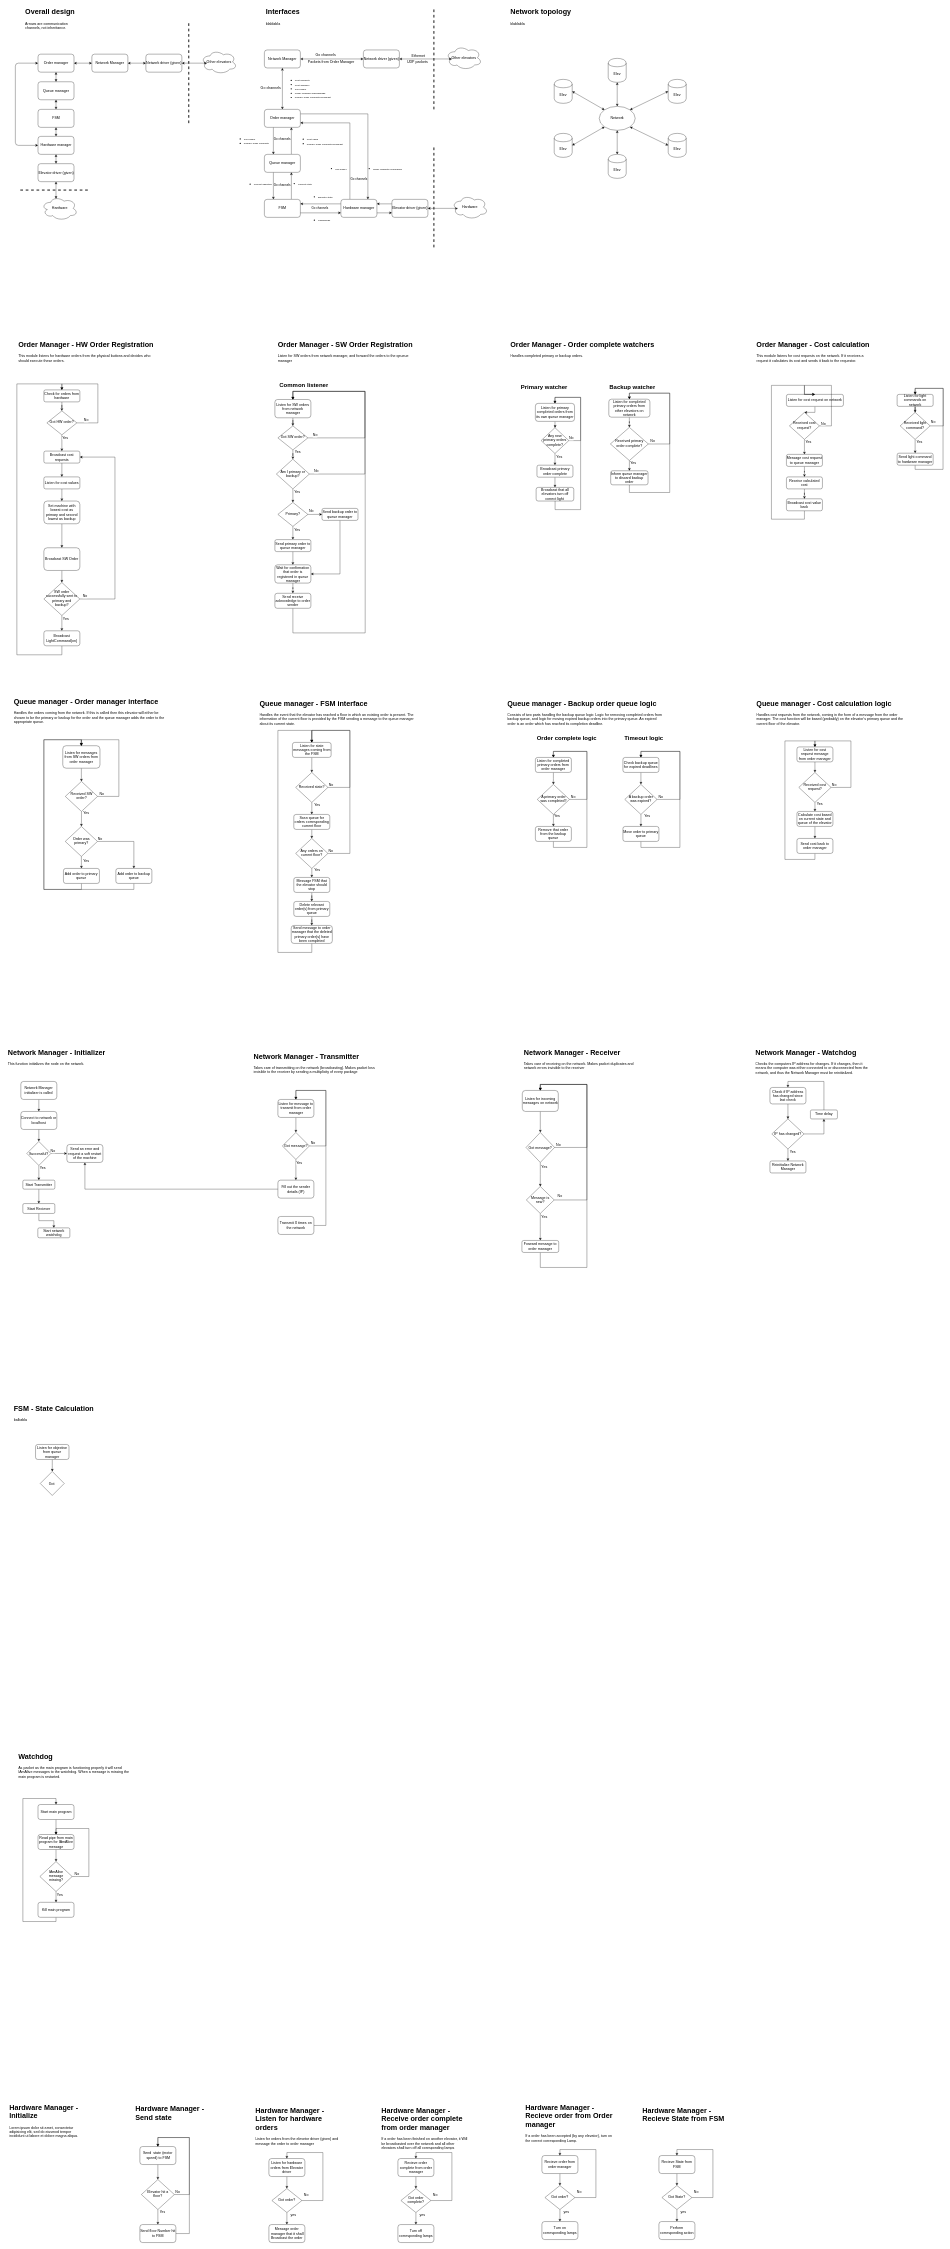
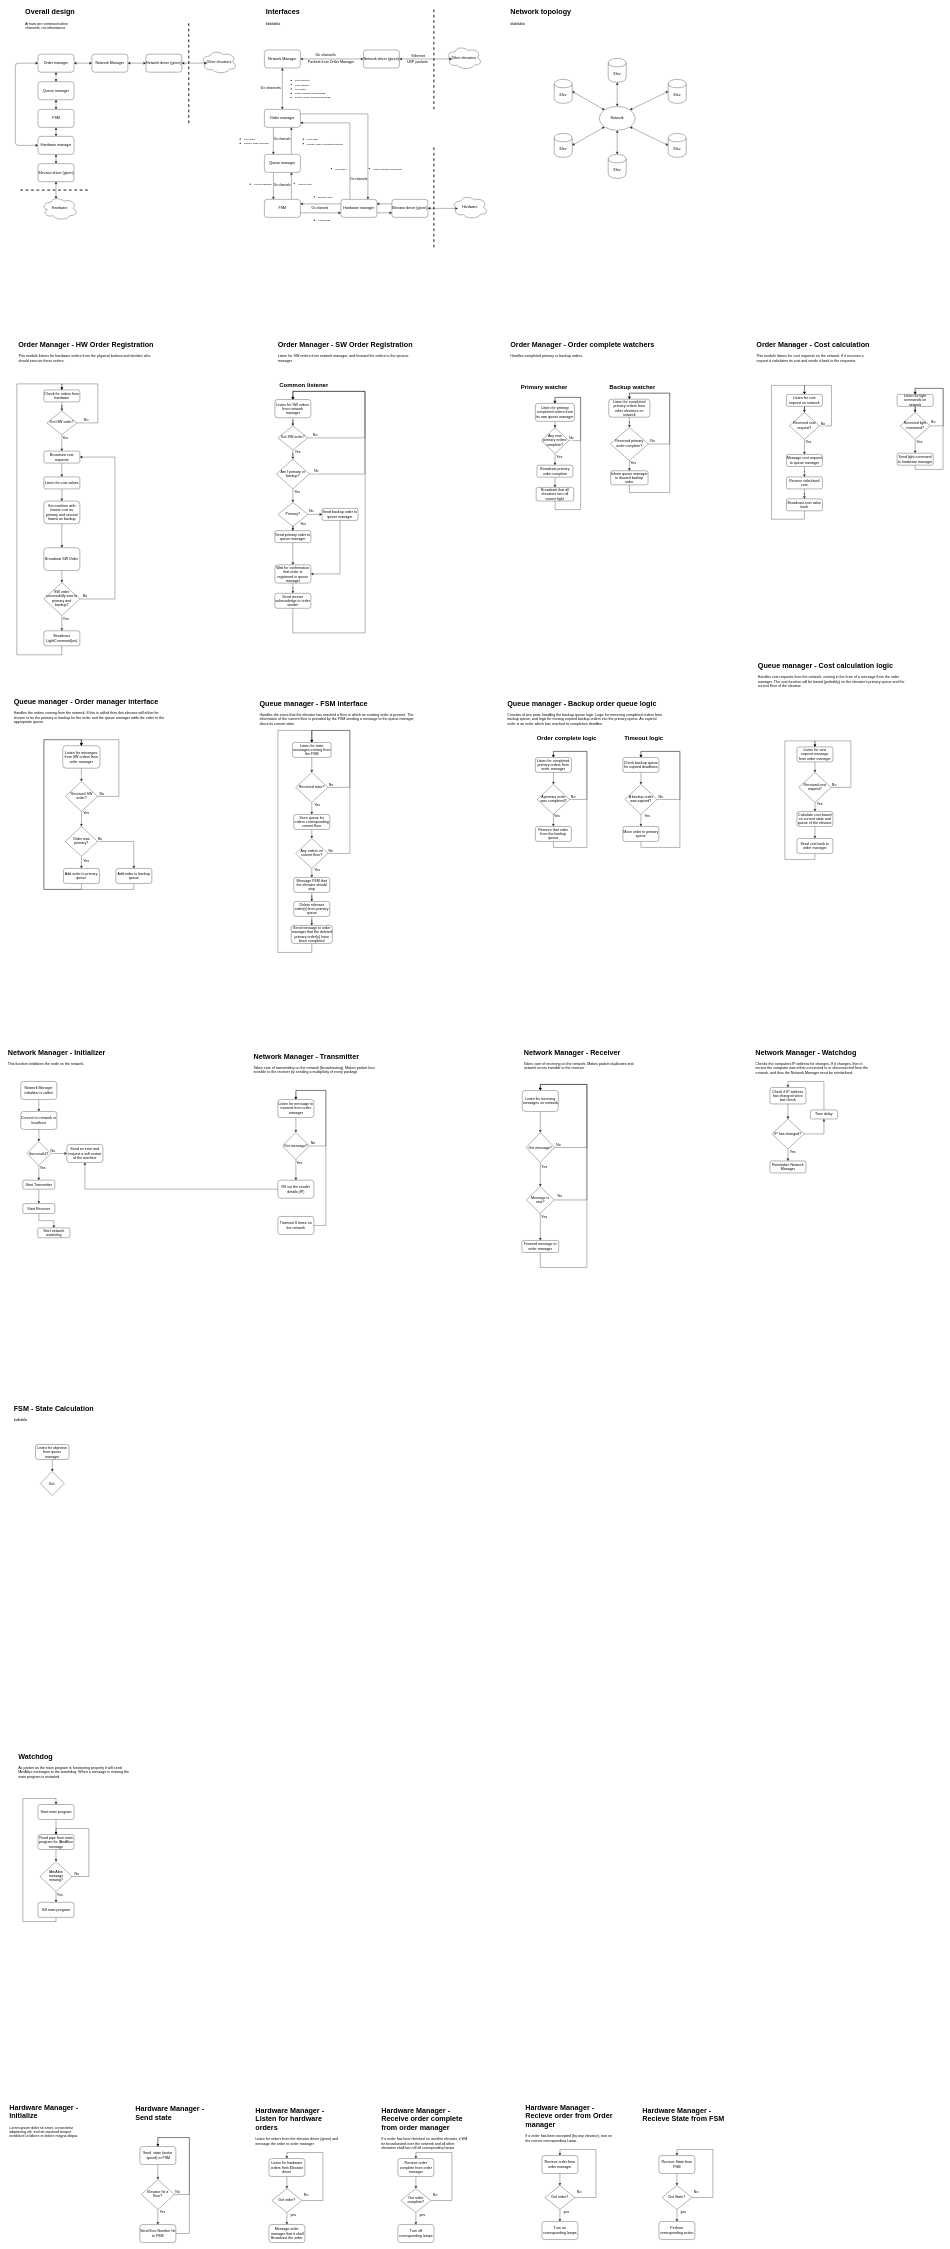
node "Listen for cost request on network": size 57x12 -> 36x12
node "Send primary order to queue manager": moved (293, 546) -> (293, 537)
node "Queue manager - Cost calculation logicHandles cost requests from the network, coming in the form of a message from the order manager. The cost function will be based (probably) on the elevator's primary queue and the current floor of the elevator.": moved (834, 712) -> (835, 675)
